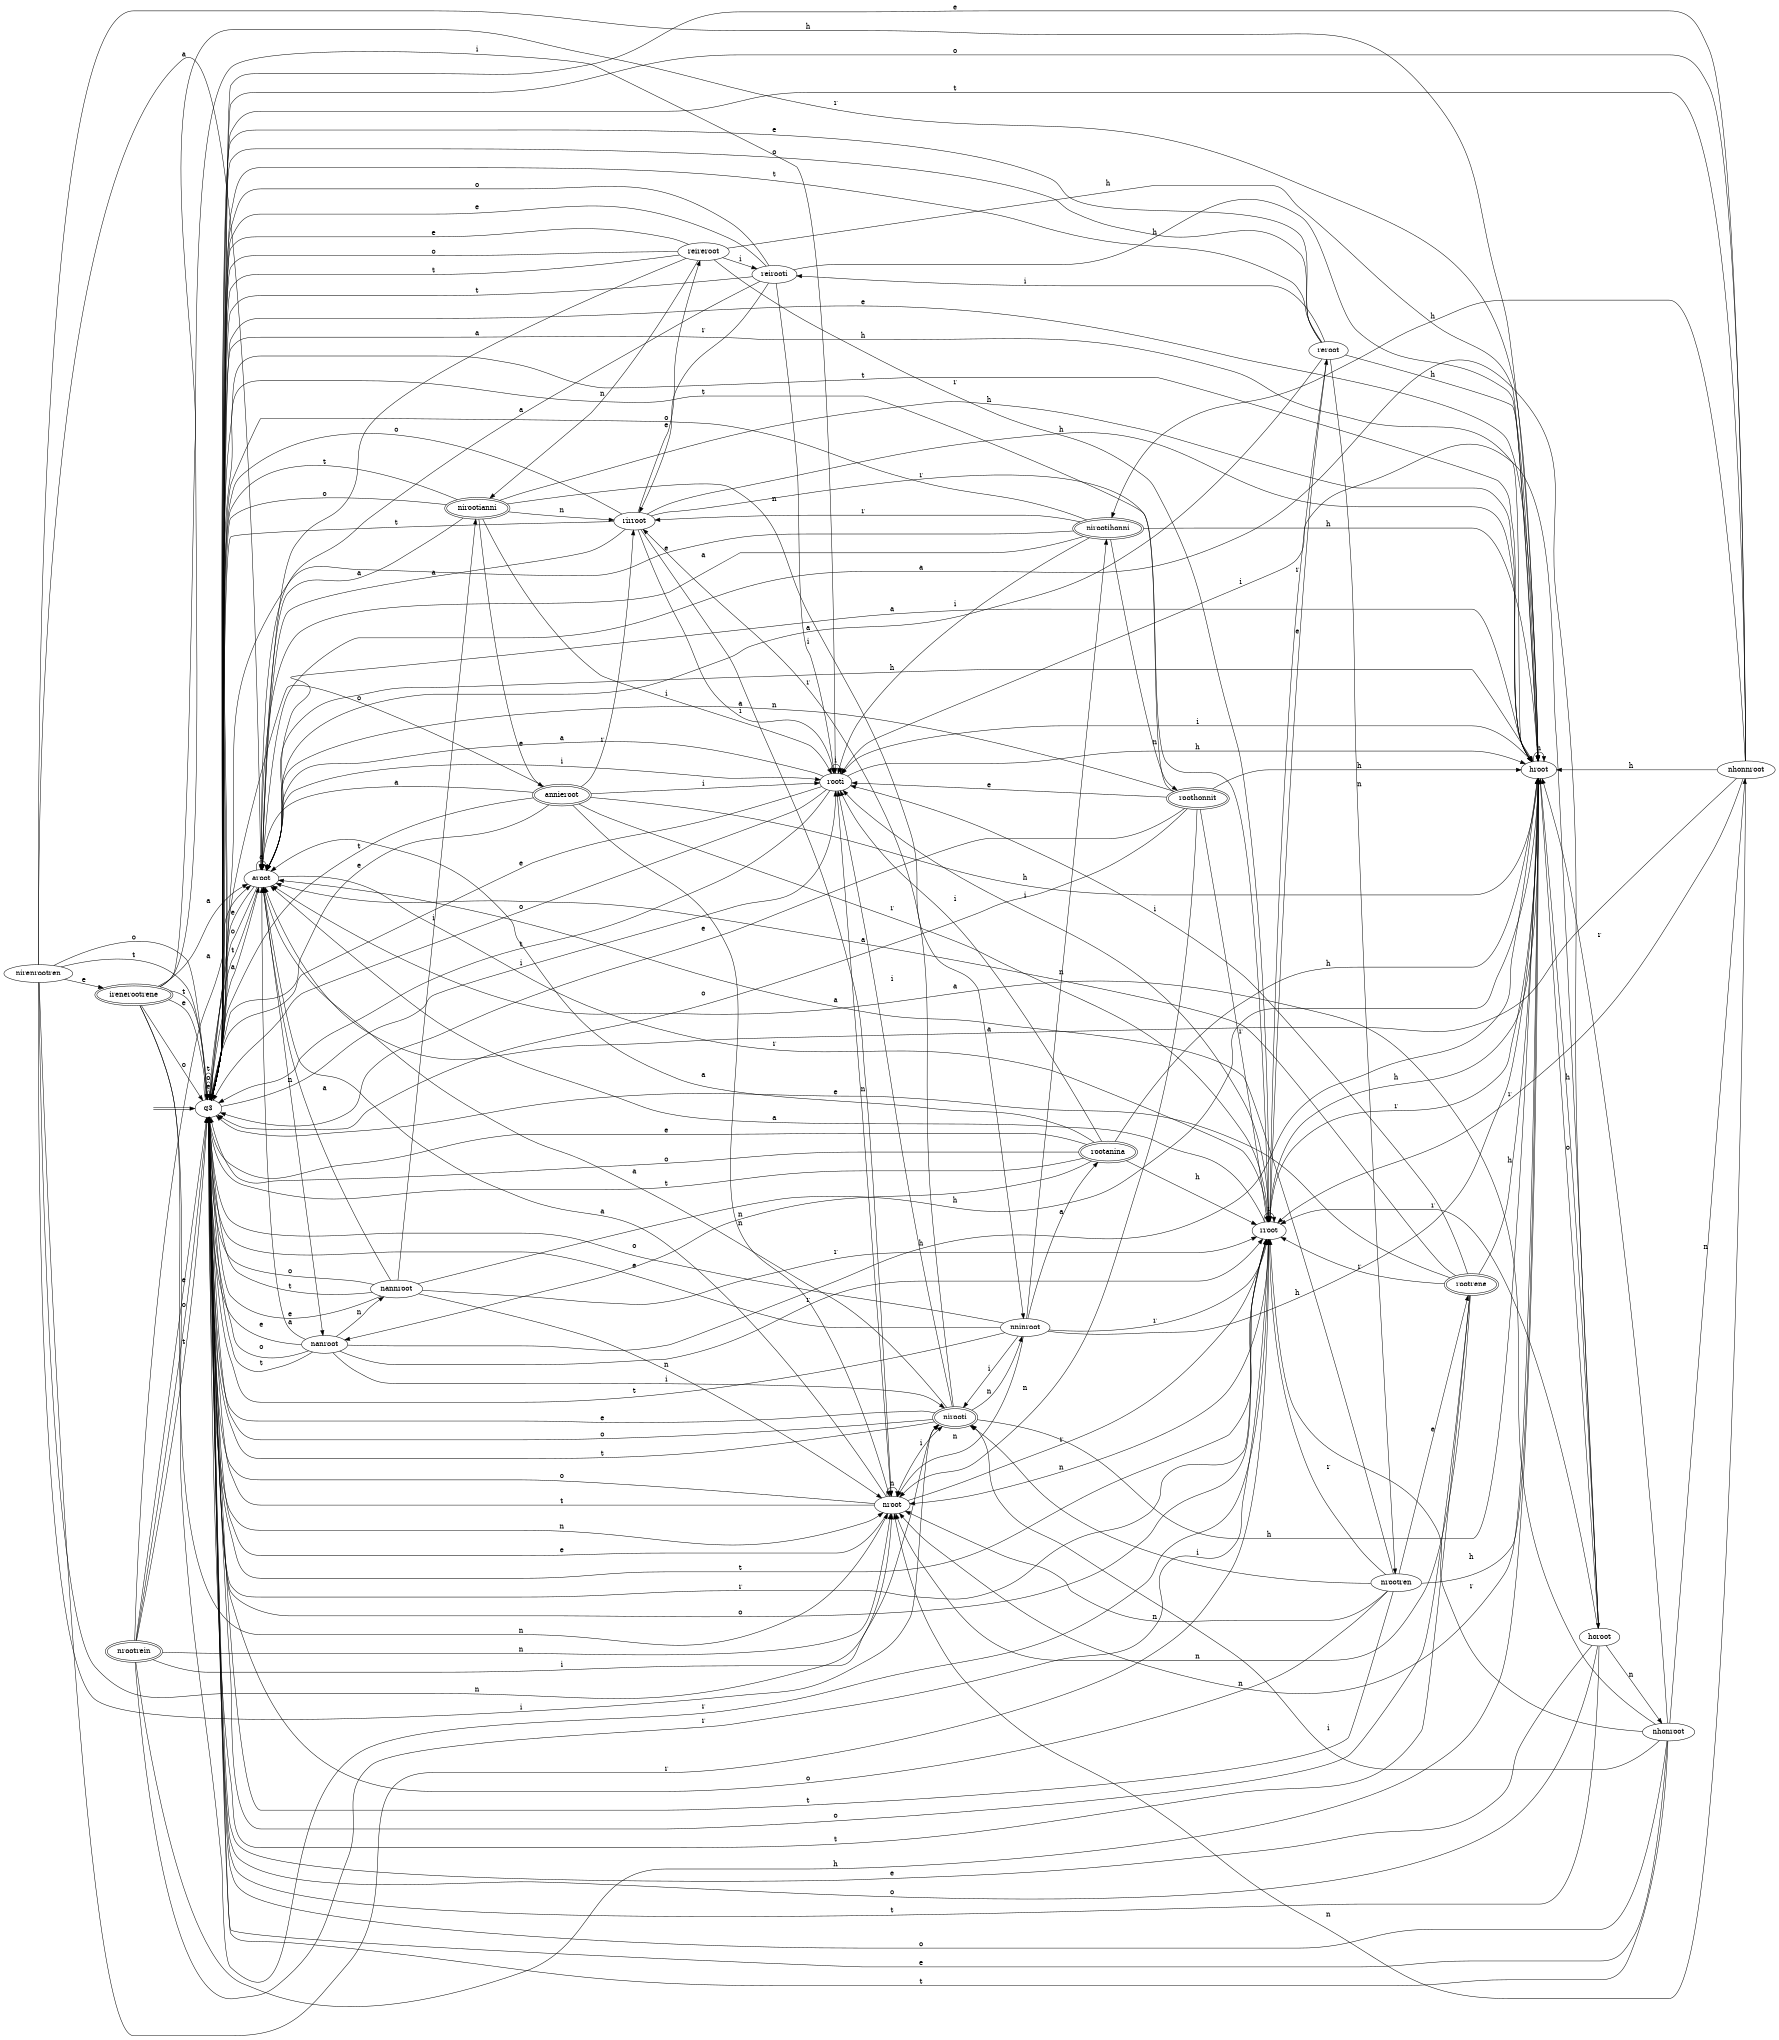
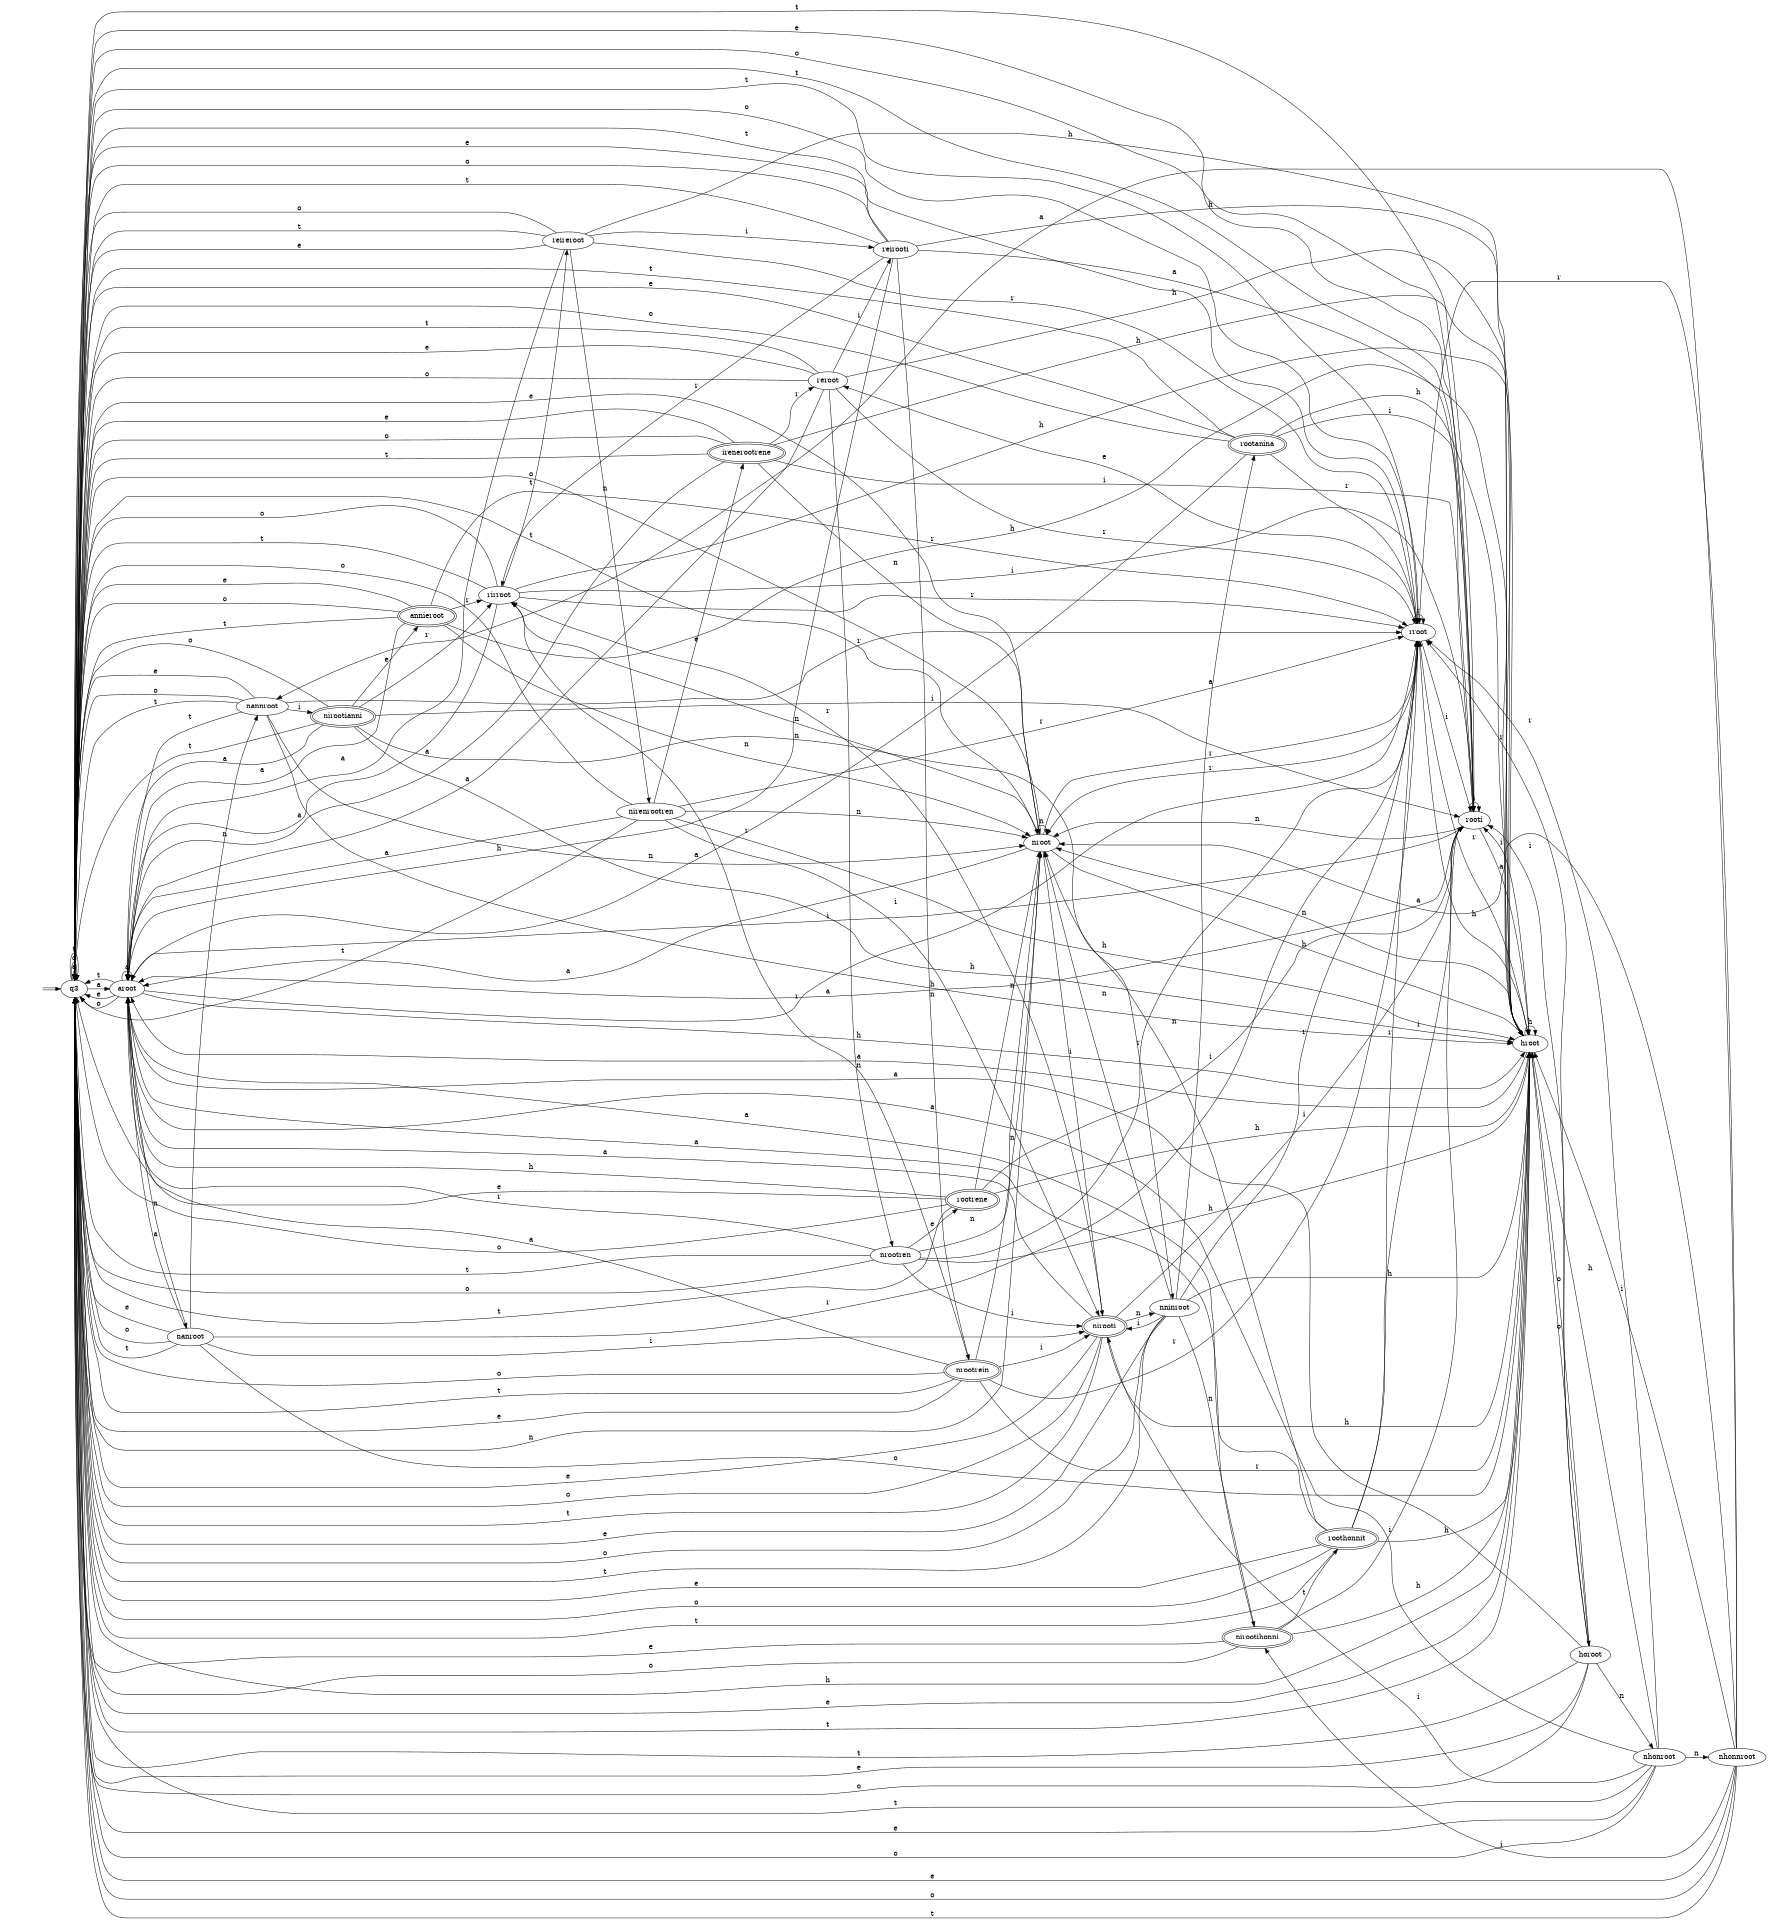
edge "irenerootrene" -> "hroot": label "r" -> "h"
edge "nhonnroot" -> "nirootihonni": label "h" -> "i"
edge "reireroot" -> "nirootianni": now "reireroot" -> "nirenrootren"
edge "reirooti" -> "aroot": label "a" -> "h"
edge "rirroot" -> "reireroot": label "e" -> "t"
edge "nirootianni" -> "rirroot": label "n" -> "r"
edge "nirootihonni" -> "rirroot": now "nrootrein" -> "rirroot"
edge "reirooti" -> "rooti": label "i" -> "a"
edge "nirootihonni" -> "roothonnit": label "n" -> "t"
edge "rooti" -> "hroot": label "h" -> "a"
edge "nhonnroot" -> "hroot": label "h" -> "i"
edge "roothonnit" -> "rooti": label "e" -> "i"
edge "annieroot" -> "rooti": removed, label "i"
edge "reirooti" -> "nrootrein": added, label "n"
edge "nhonroot" -> "hroot": label "r" -> "h"
edge "rootrene" -> "aroot": label "a" -> "h"
edge "nroot" -> "hroot": added, label "h"
edge "q3" -> "rooti": label "i" -> "t"
edge "nrootren" -> "aroot": label "a" -> "r"
edge "nhonnroot" -> "aroot": now "nhonnroot" -> "nannroot"
edge "horoot" -> "hroot": label "h" -> "o"
edge "nannroot" -> "aroot": label "a" -> "t"
edge "rroot" -> "aroot": removed, label "a"
edge "rootanina" -> "rroot": label "h" -> "r"
edge "rootanina" -> "nanroot": removed, label "n"
edge "nanroot" -> "hroot": label "h" -> "o"
edge "rootrene" -> "rroot": removed, label "r"
edge "rroot" -> "nroot": label "n" -> "r"
edge "q3" -> "rroot": label "r" -> "t"
edge "irenerootrene" -> "rroot": now "irenerootrene" -> "reroot"
edge "nrootrein" -> "hroot": label "h" -> "r"
edge "nhonnroot" -> "nroot": label "n" -> "a"
